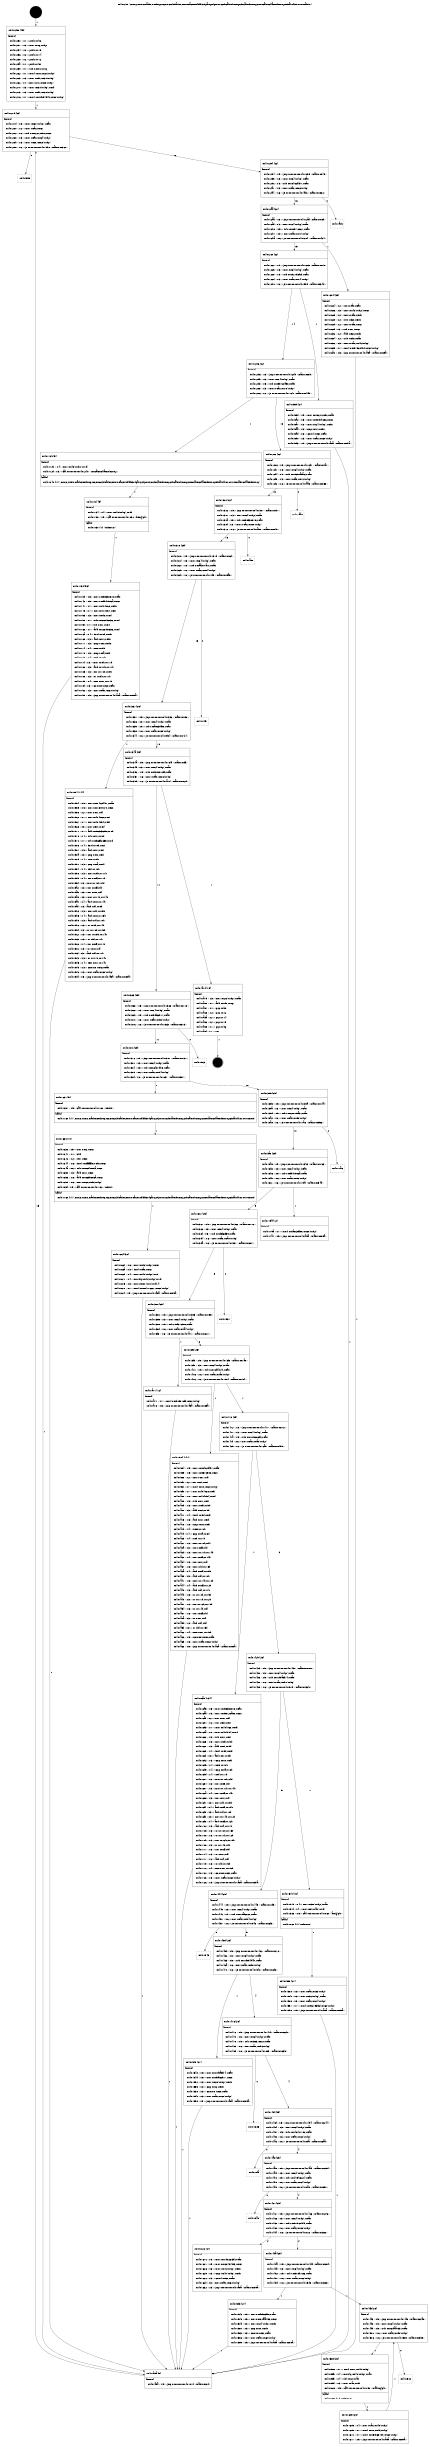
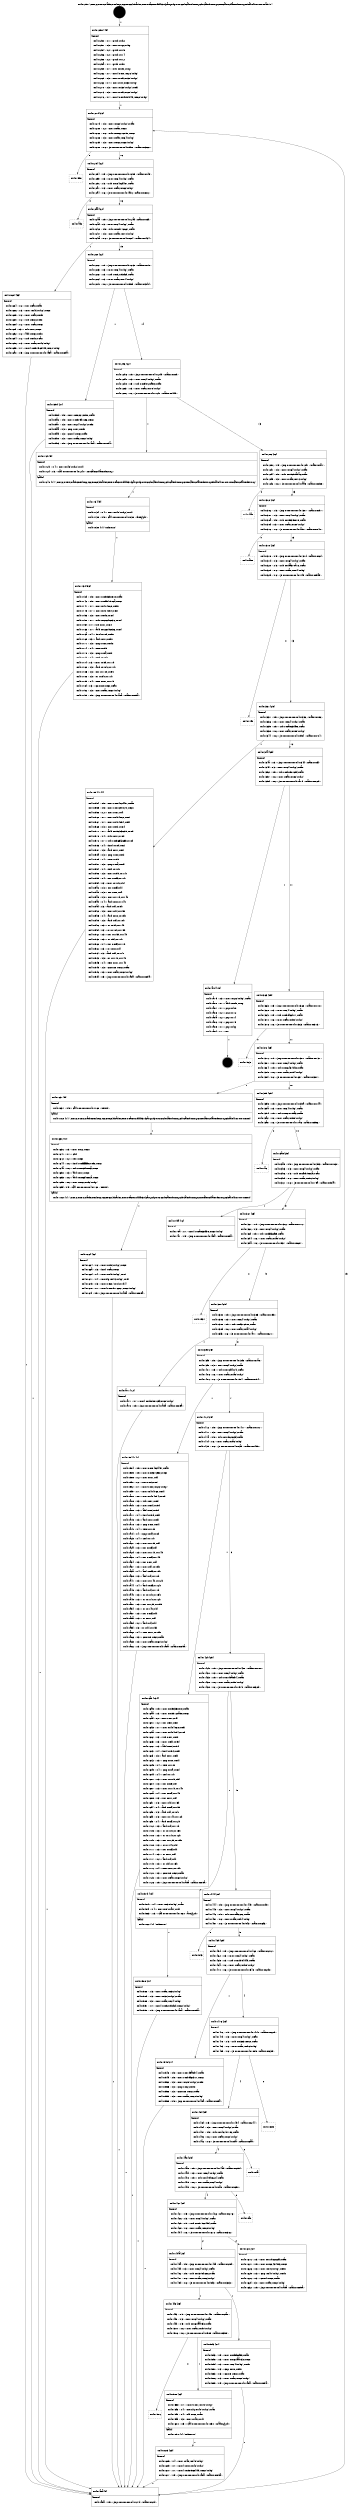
edge "0x401605 [23]" -> "0x4014f3 [25]": now "0x401605 [23]" -> "0x401aea [5]"
